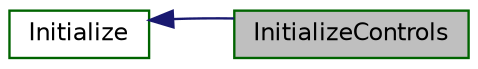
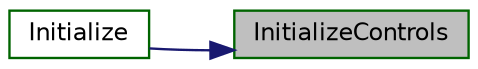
edge "InitializeControls" -> "Initialize": reversed
